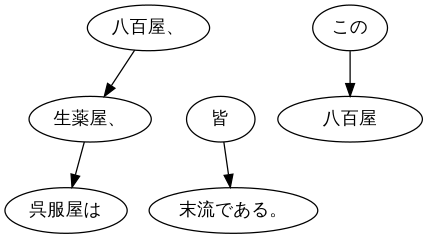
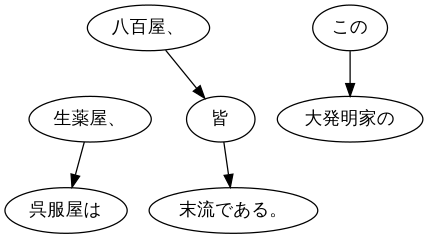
edge "八百屋、" -> "生薬屋、": now "八百屋、" -> "皆"
node "八百屋": label "八百屋" -> "大発明家の"
